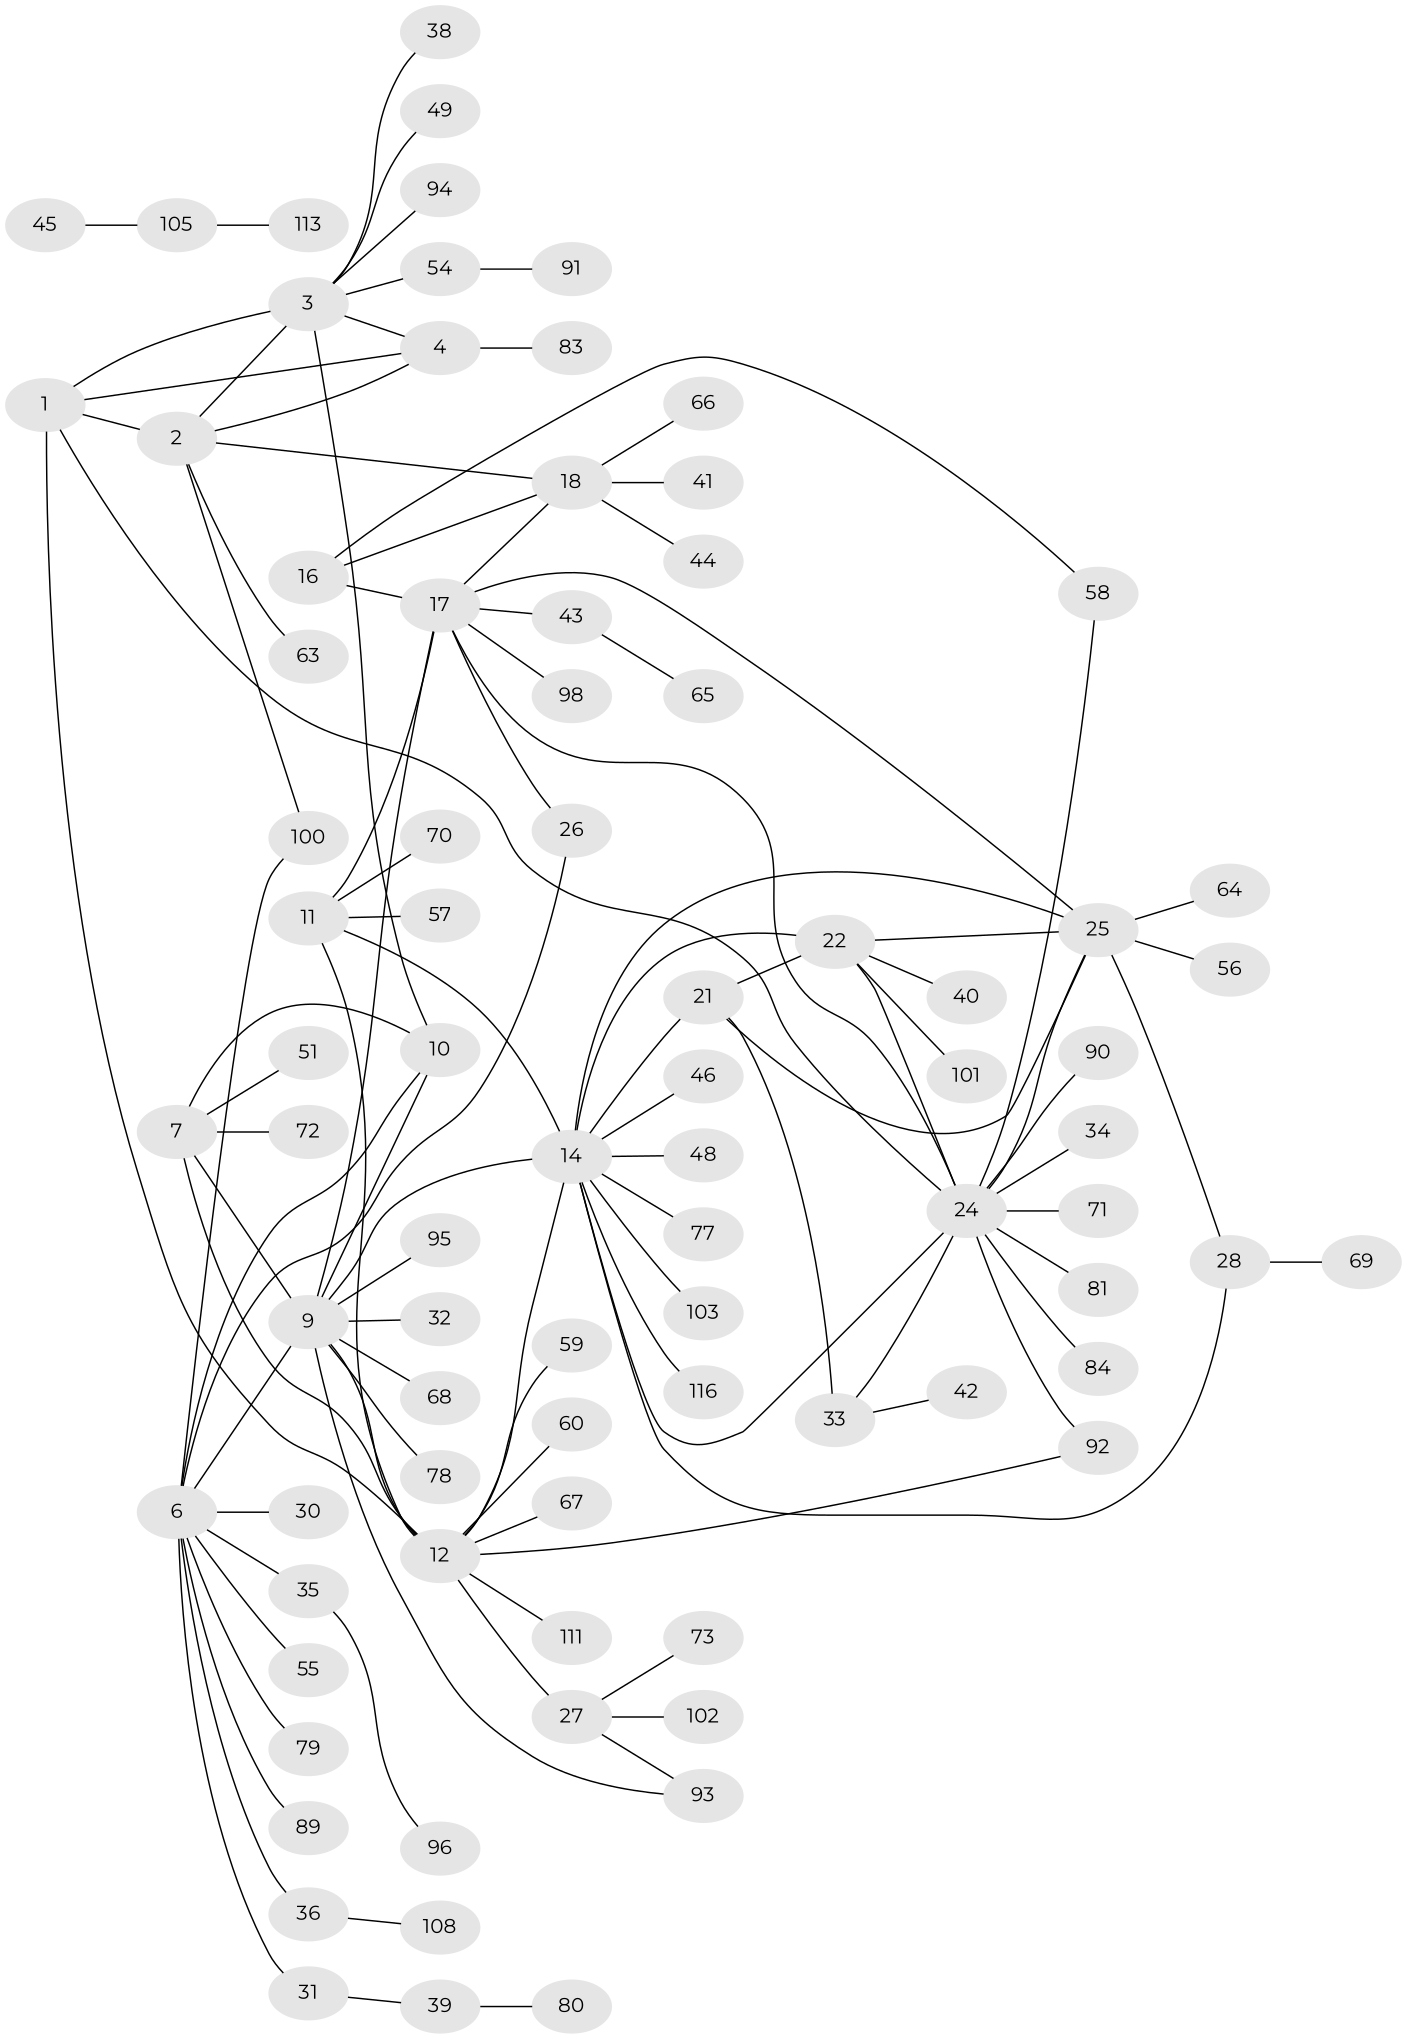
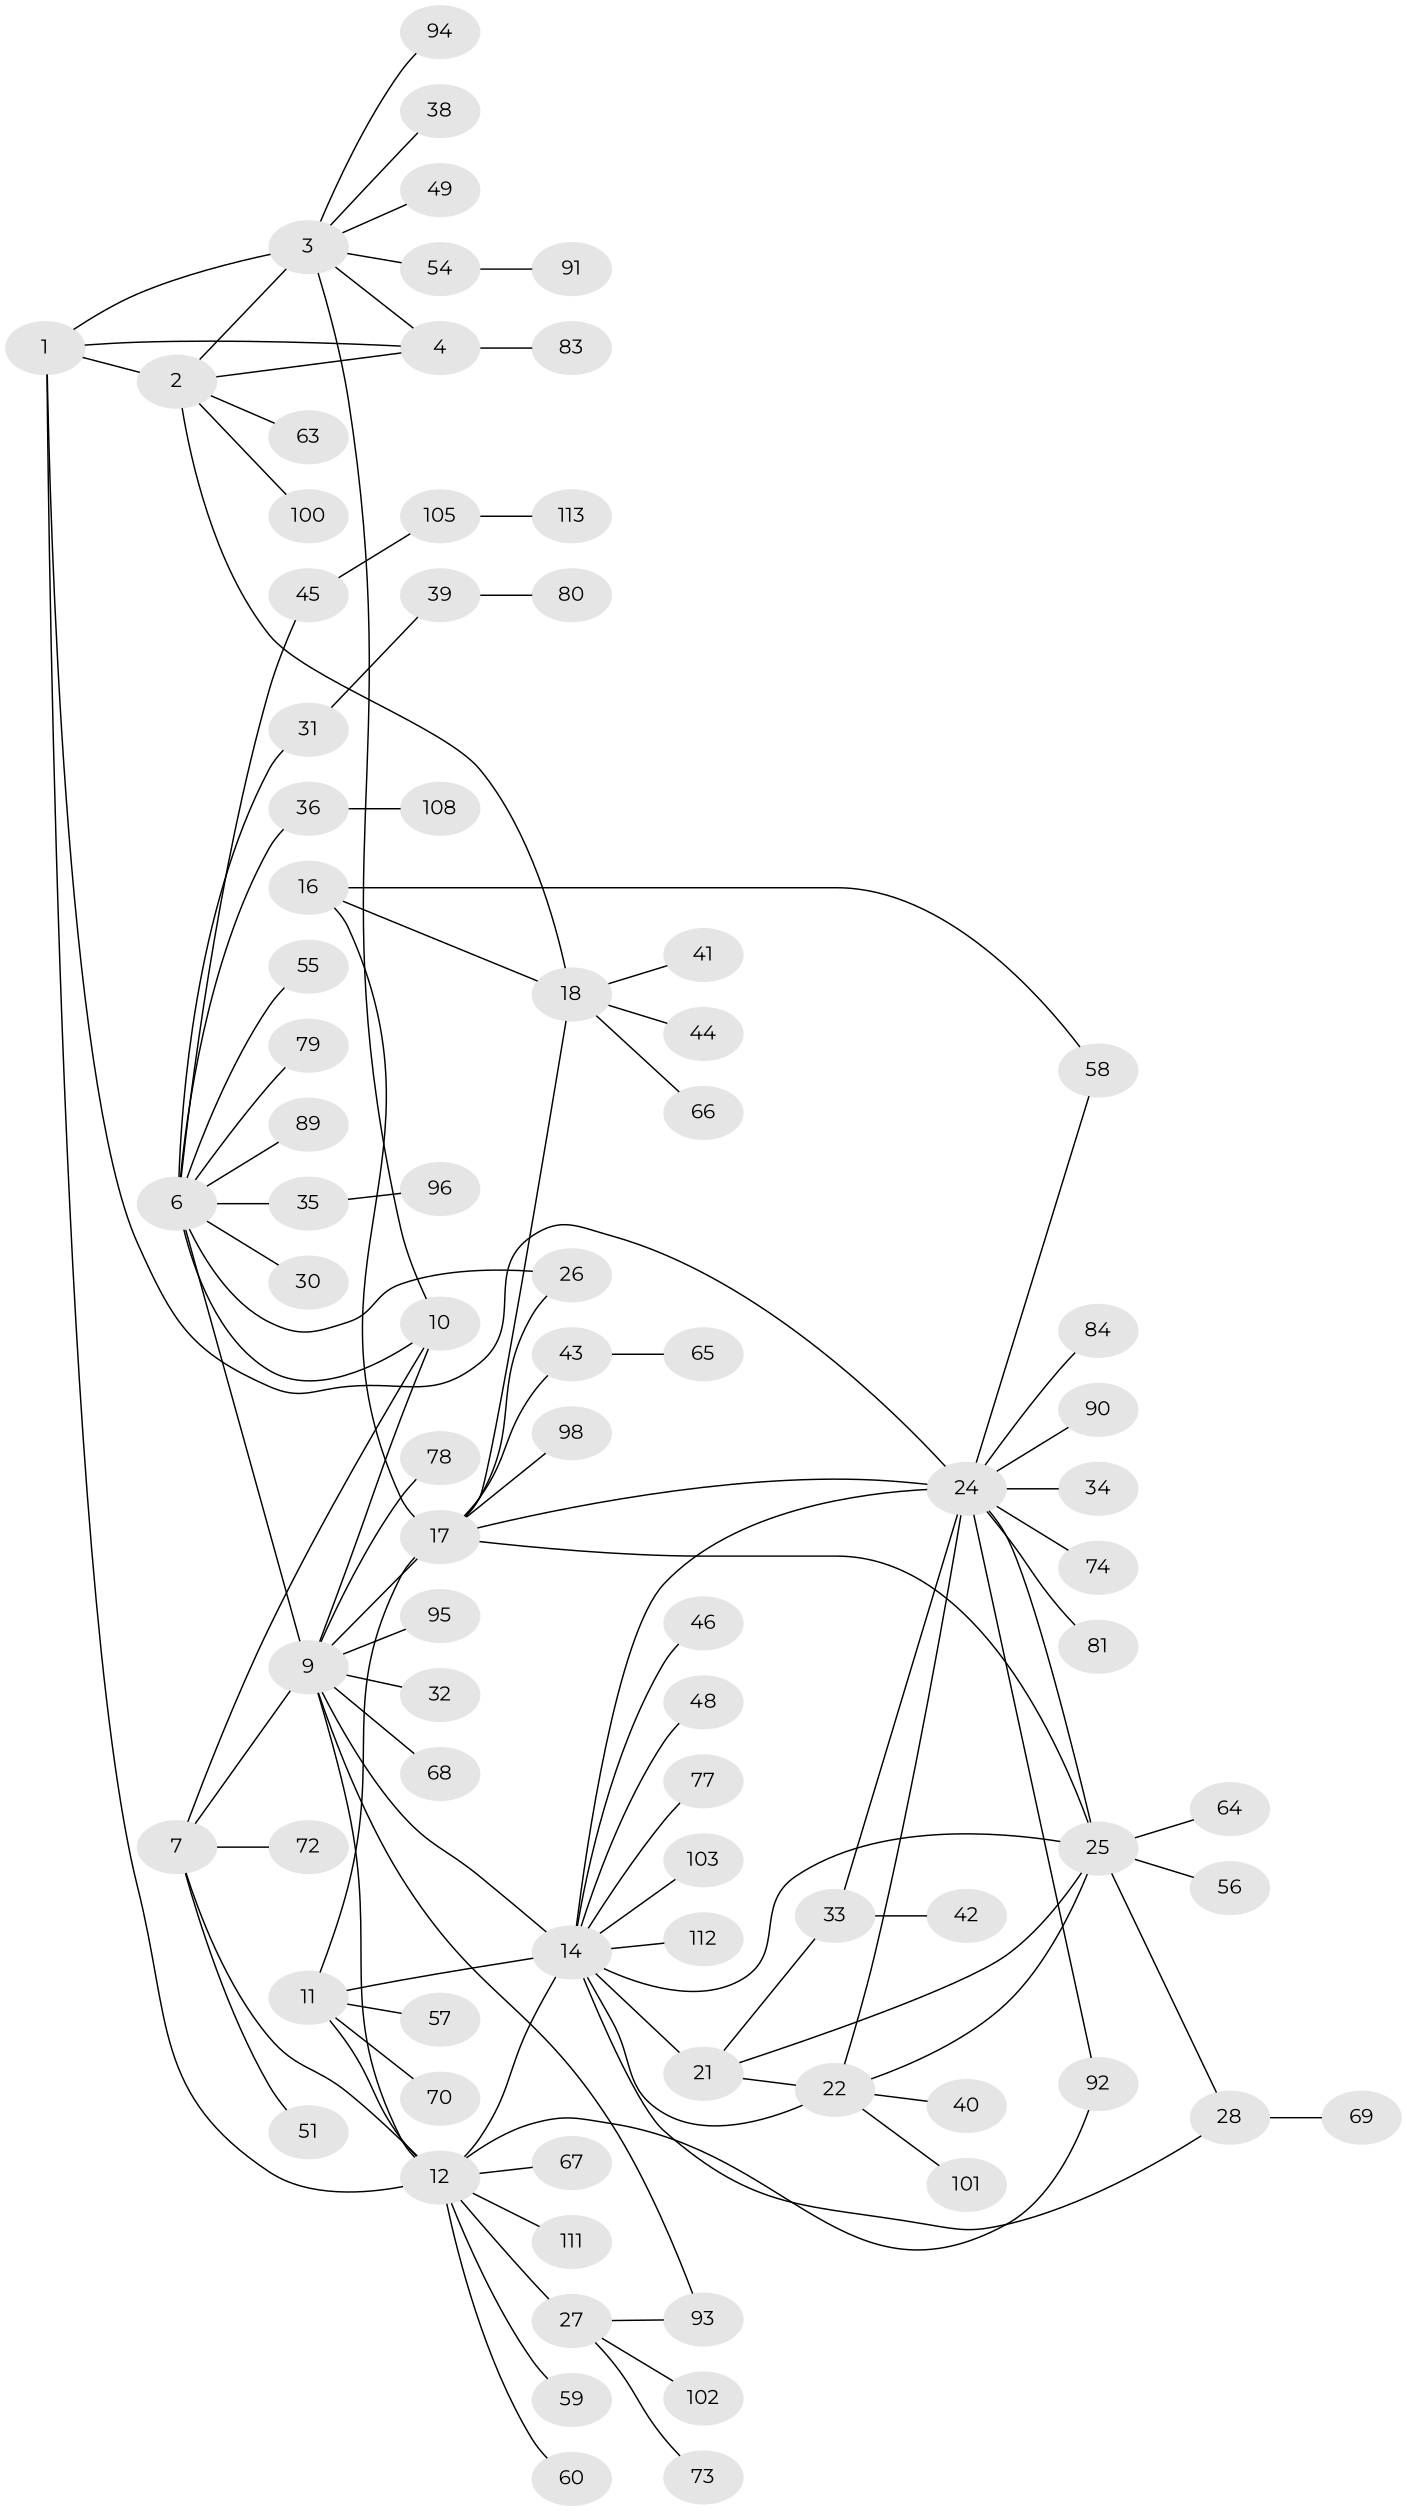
edge "100" -- "6": now "45" -- "6"
node "71": label "71" -> "74"
node "116": label "116" -> "112"
